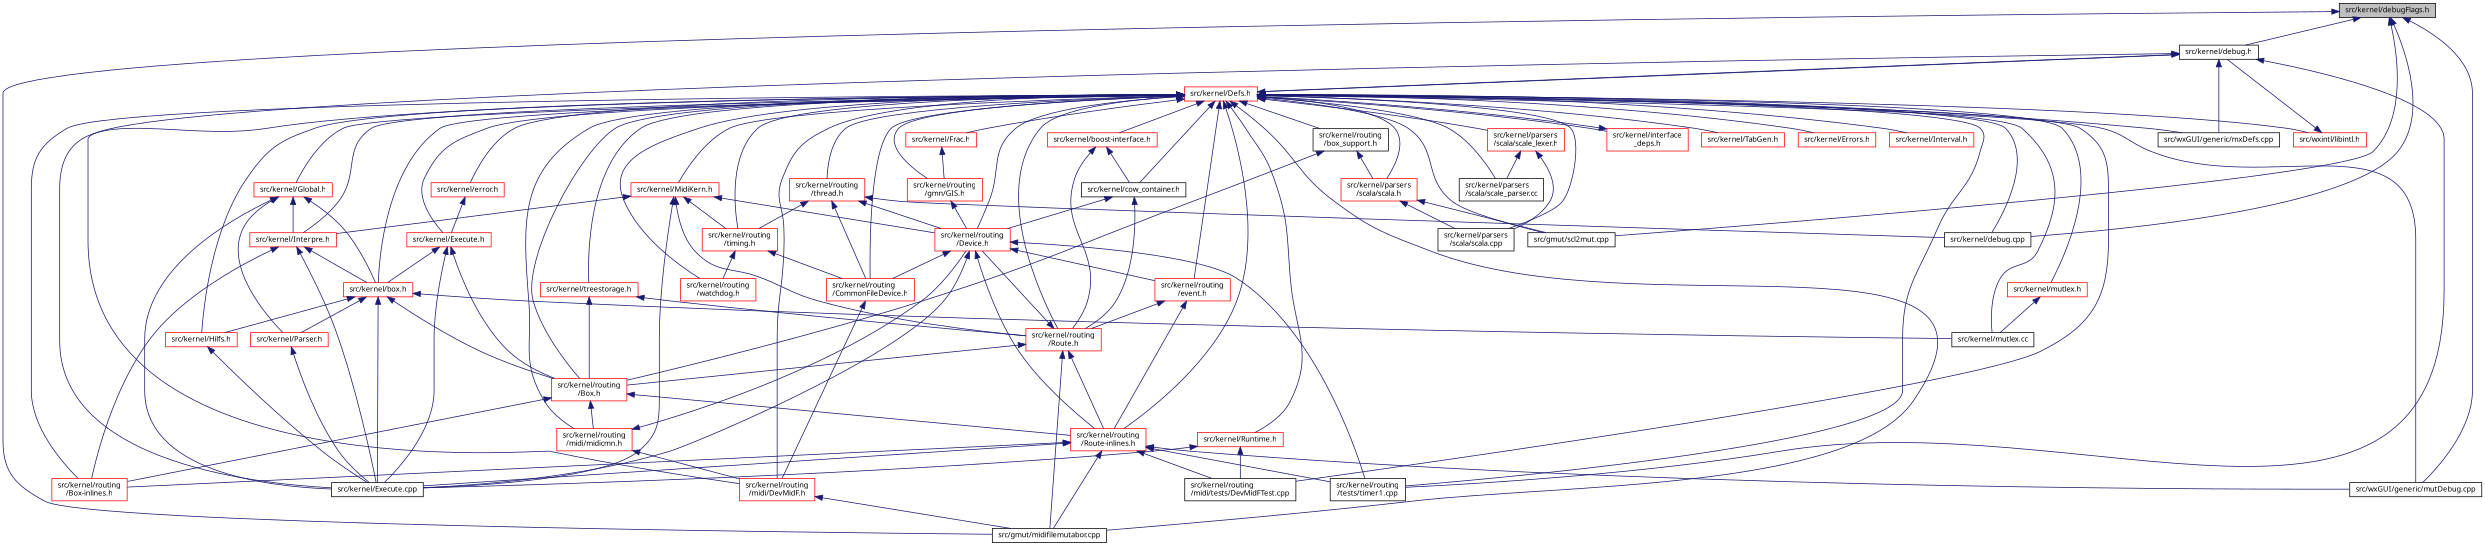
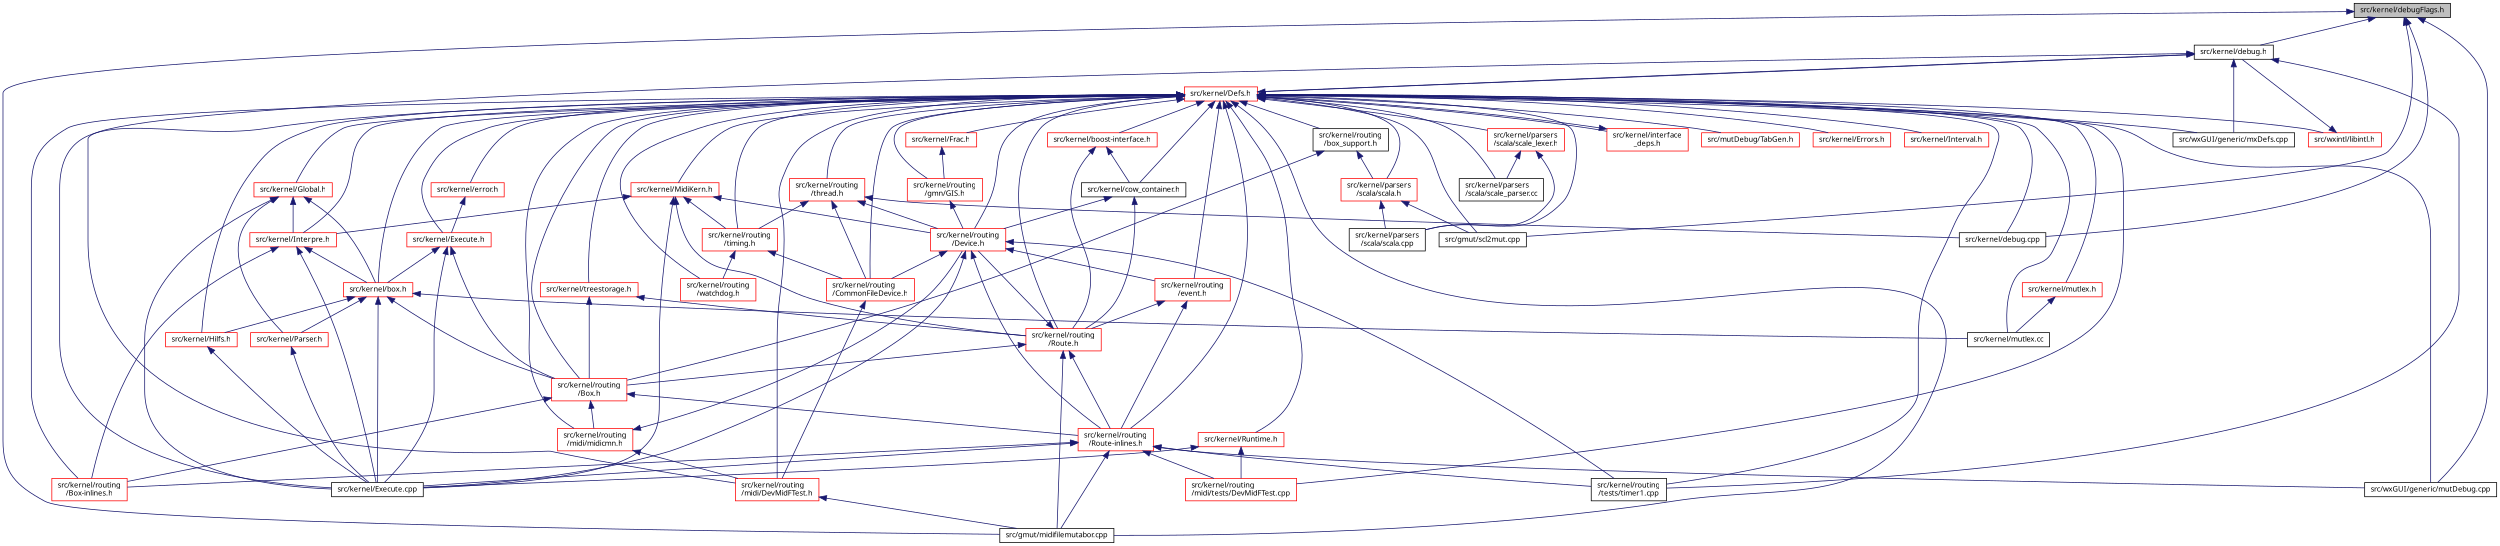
node "src/kernel/TabGen.h": label "src/kernel/TabGen.h" -> "src/mutDebug/TabGen.h"
node "src/kernel/routing /midi/DevMidF.h": label "src/kernel/routing /midi/DevMidF.h" -> "src/kernel/routing /midi/DevMidFTest.h"
node "src/kernel/routing /midi/tests/DevMidFTest.cpp": color black -> red
